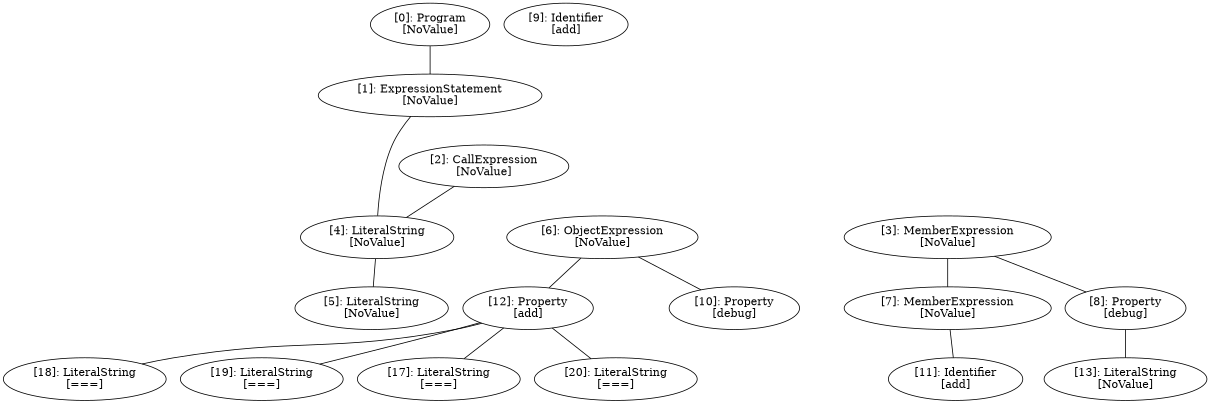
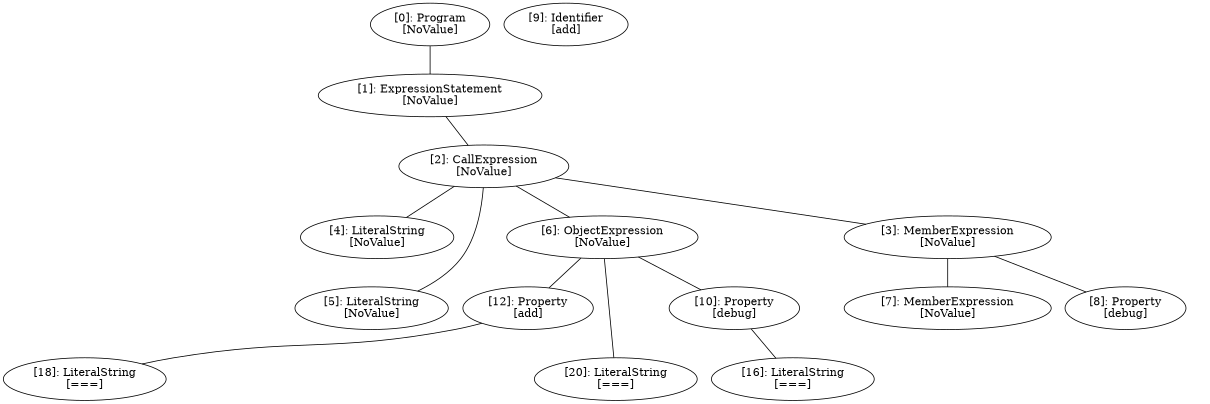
edge "[1]: ExpressionStatement [NoValue]" -- "[4]: LiteralString [NoValue]": now "[1]: ExpressionStatement [NoValue]" -- "[2]: CallExpression [NoValue]"
edge "[2]: CallExpression [NoValue]" -- "[3]: MemberExpression [NoValue]": added
edge "[2]: CallExpression [NoValue]" -- "[6]: ObjectExpression [NoValue]": added
edge "[4]: LiteralString [NoValue]" -- "[5]: LiteralString [NoValue]": now "[2]: CallExpression [NoValue]" -- "[5]: LiteralString [NoValue]"
edge "[12]: Property [add]" -- "[20]: LiteralString [===]": now "[6]: ObjectExpression [NoValue]" -- "[20]: LiteralString [===]"
node "[19]: LiteralString [===]": removed
node "[17]: LiteralString [===]": removed
node "[16]: LiteralString [===]": added
node "[11]: Identifier [add]": removed
node "[13]: LiteralString [NoValue]": removed
